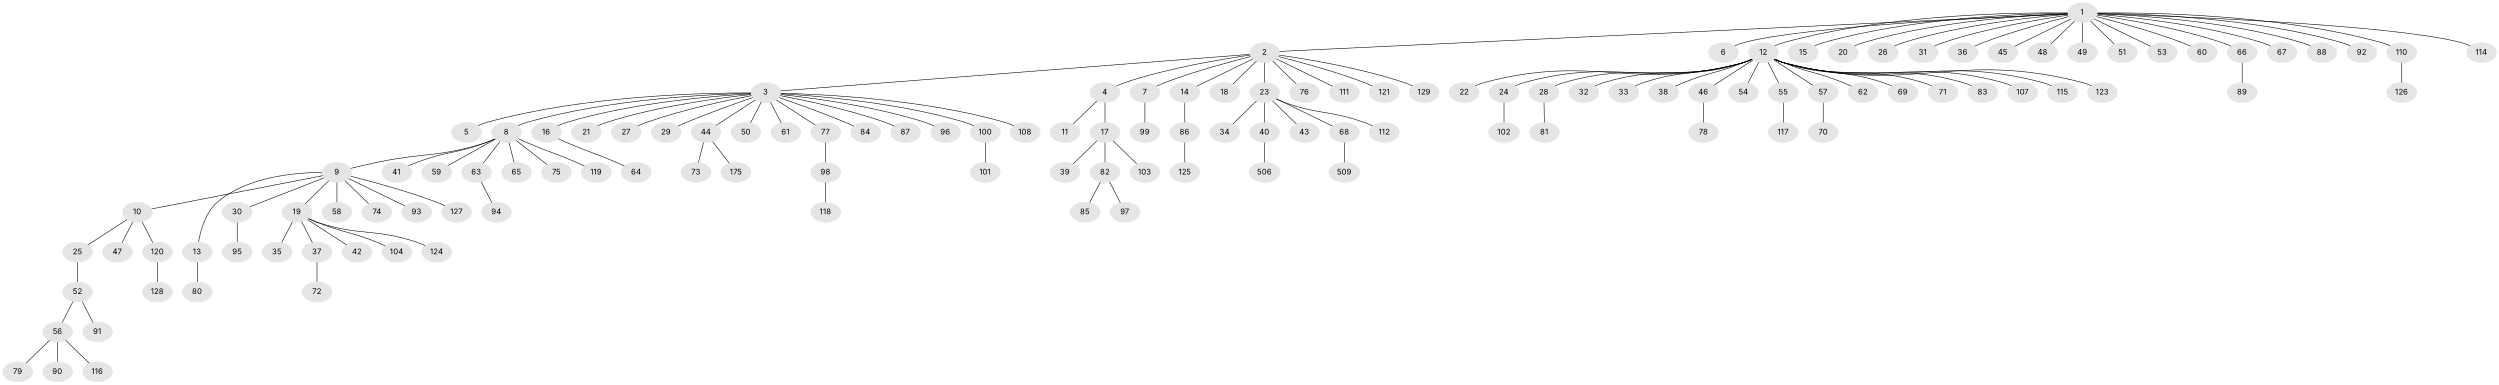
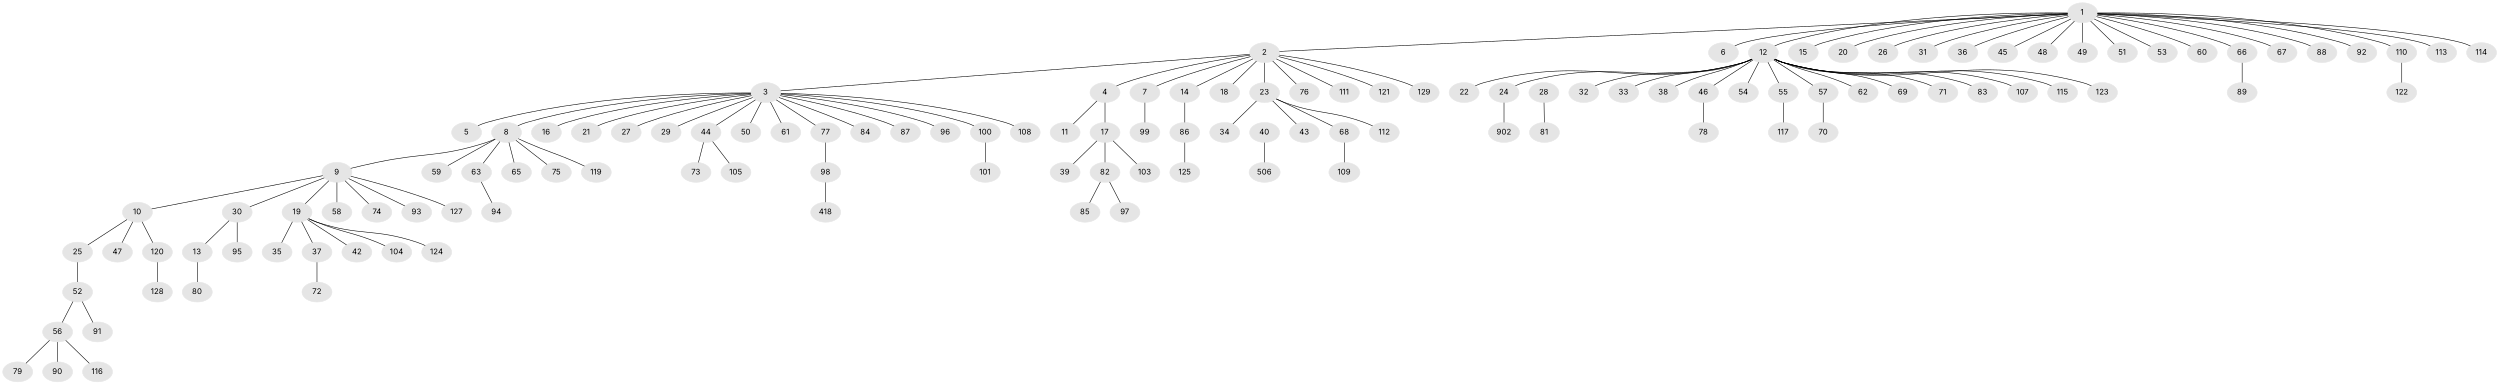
node "113": added
edge "12" -- "28": removed
node "126": label "126" -> "122"
edge "23" -- "40": removed
node "102": label "102" -> "902"
node "41": removed
node "64": removed
node "175": label "175" -> "105"
node "509": label "509" -> "109"
edge "9" -- "13": now "30" -- "13"
node "118": label "118" -> "418"
